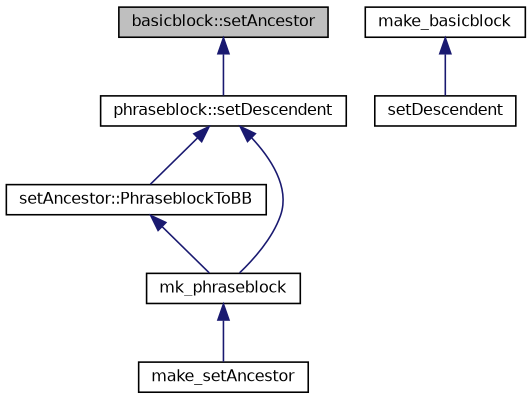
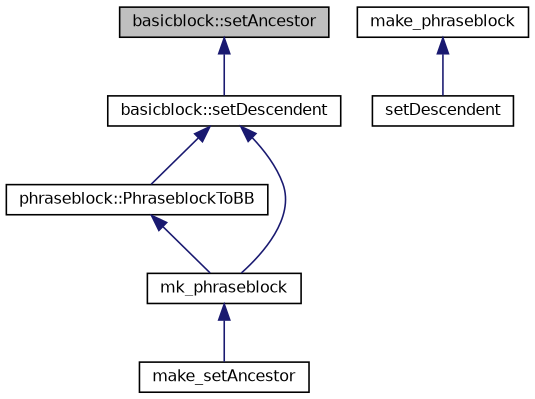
node "make_basicblock": label "make_basicblock" -> "make_phraseblock"
node "phraseblock::setDescendent": label "phraseblock::setDescendent" -> "basicblock::setDescendent"
node "setAncestor::PhraseblockToBB": label "setAncestor::PhraseblockToBB" -> "phraseblock::PhraseblockToBB"
